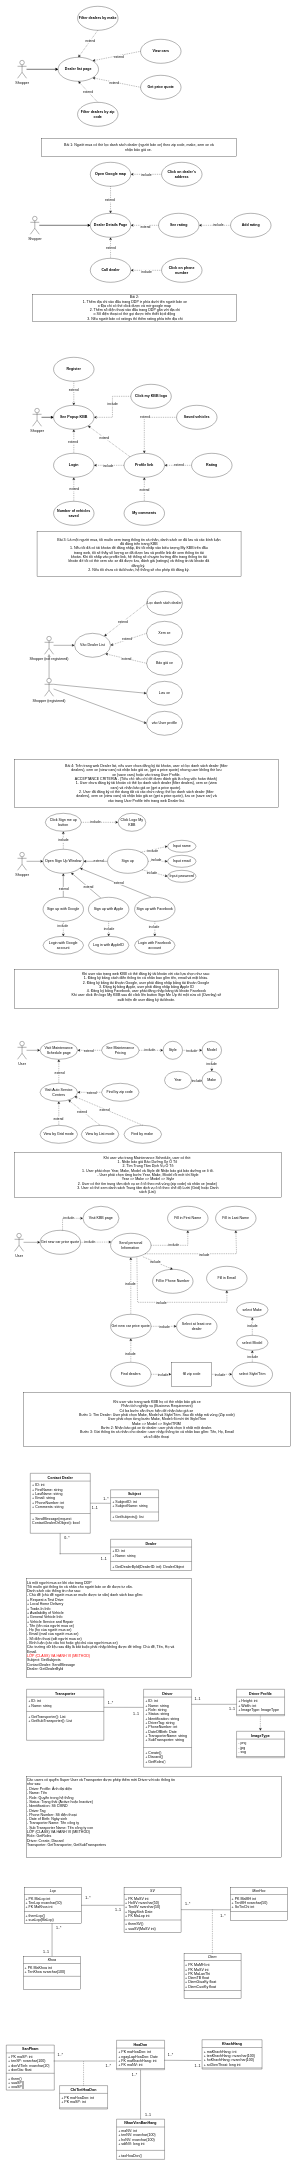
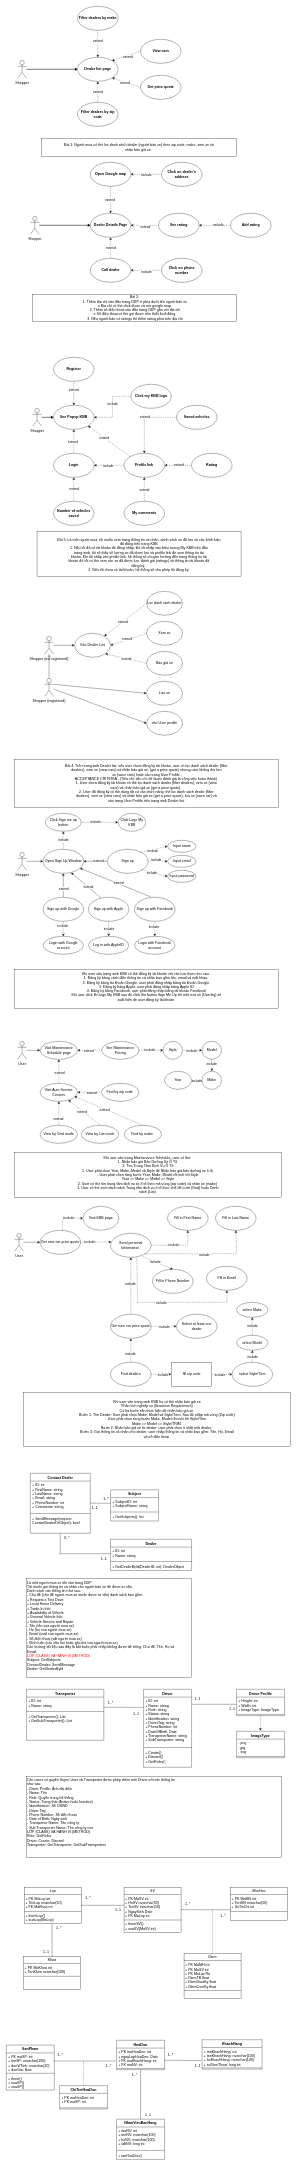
node "Dealer list page": moved (78, 69) -> (98, 69)
